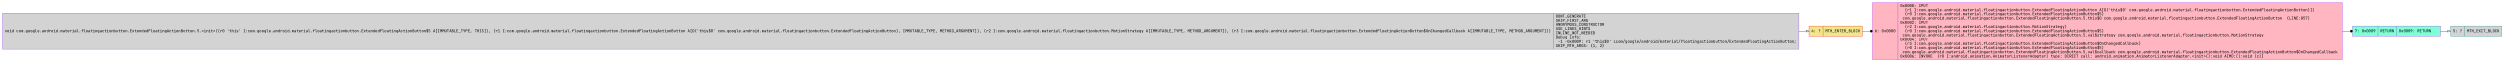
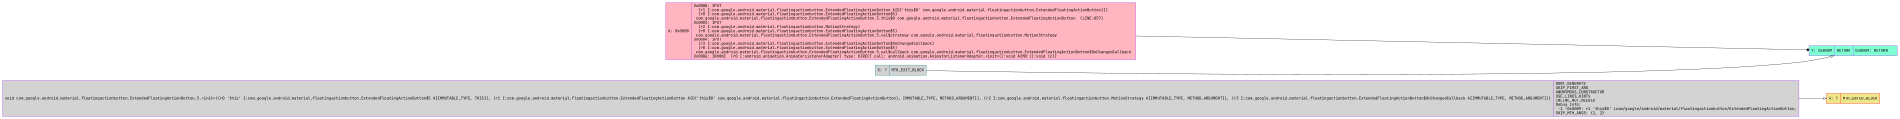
edge "4: ?" -> "6: 0x0000": removed
edge "7: 0x0009" -> "5: ?": reversed
